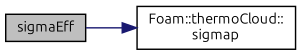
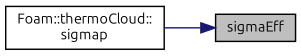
edge "sigmaEff" -> "Foam::thermoCloud:: sigmap": reversed
